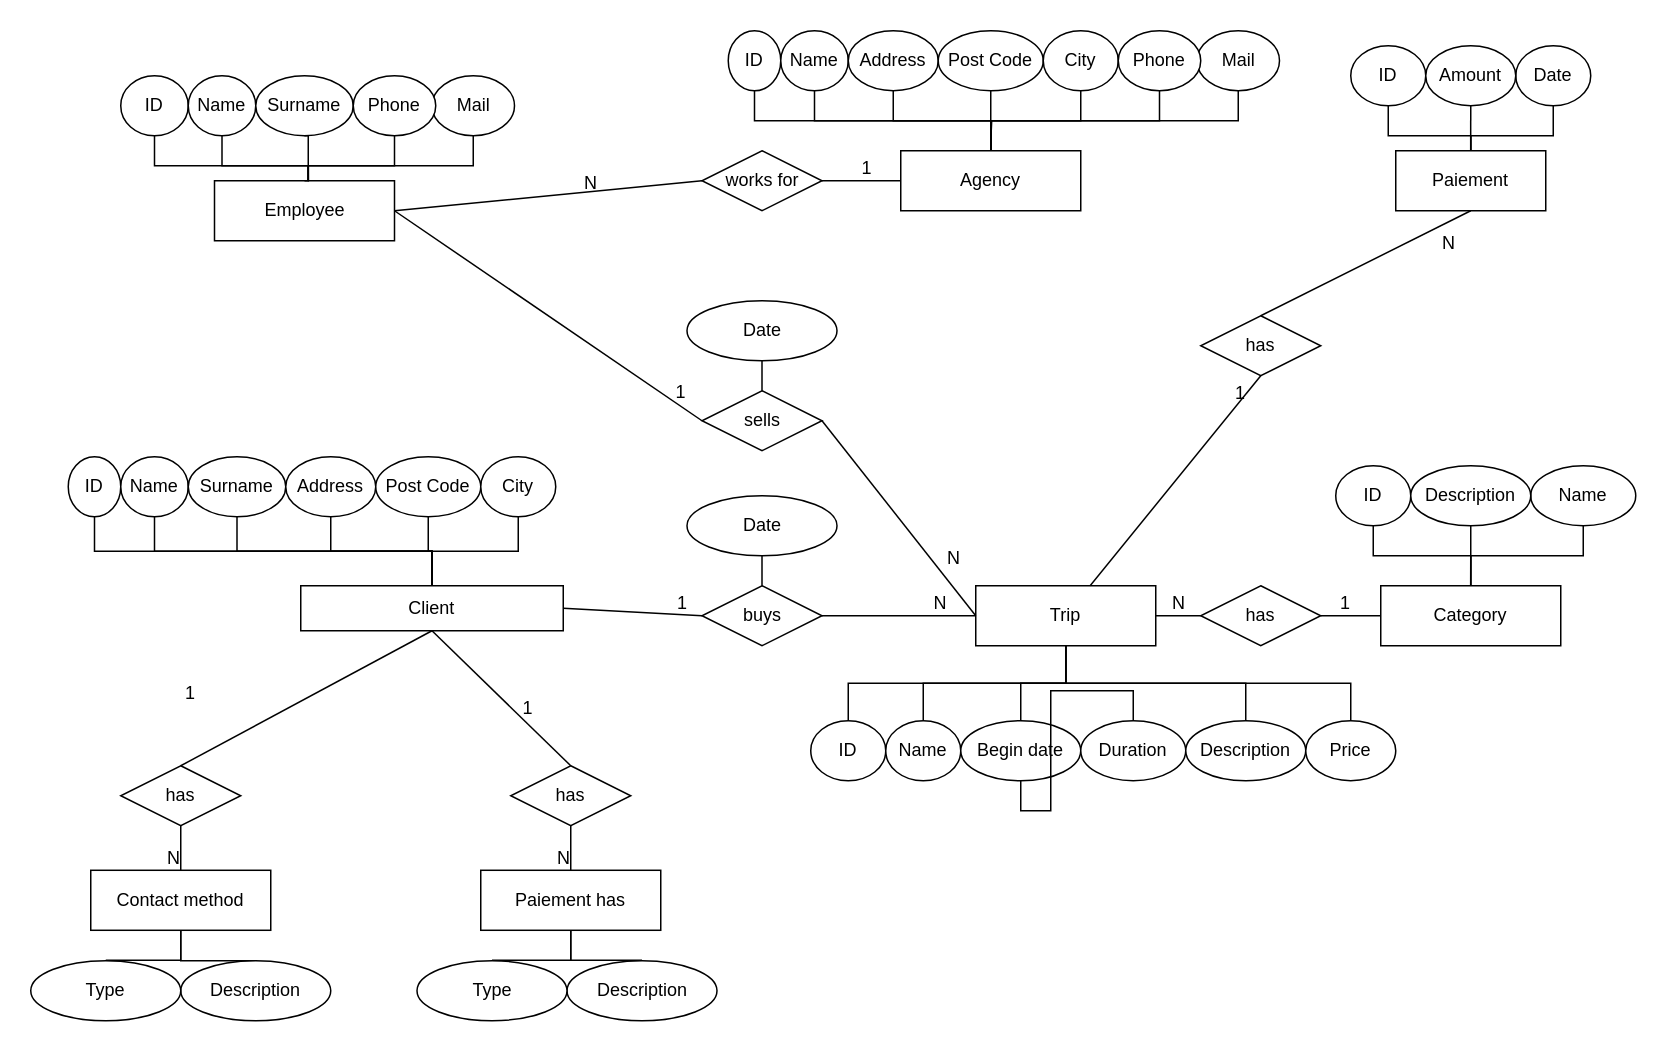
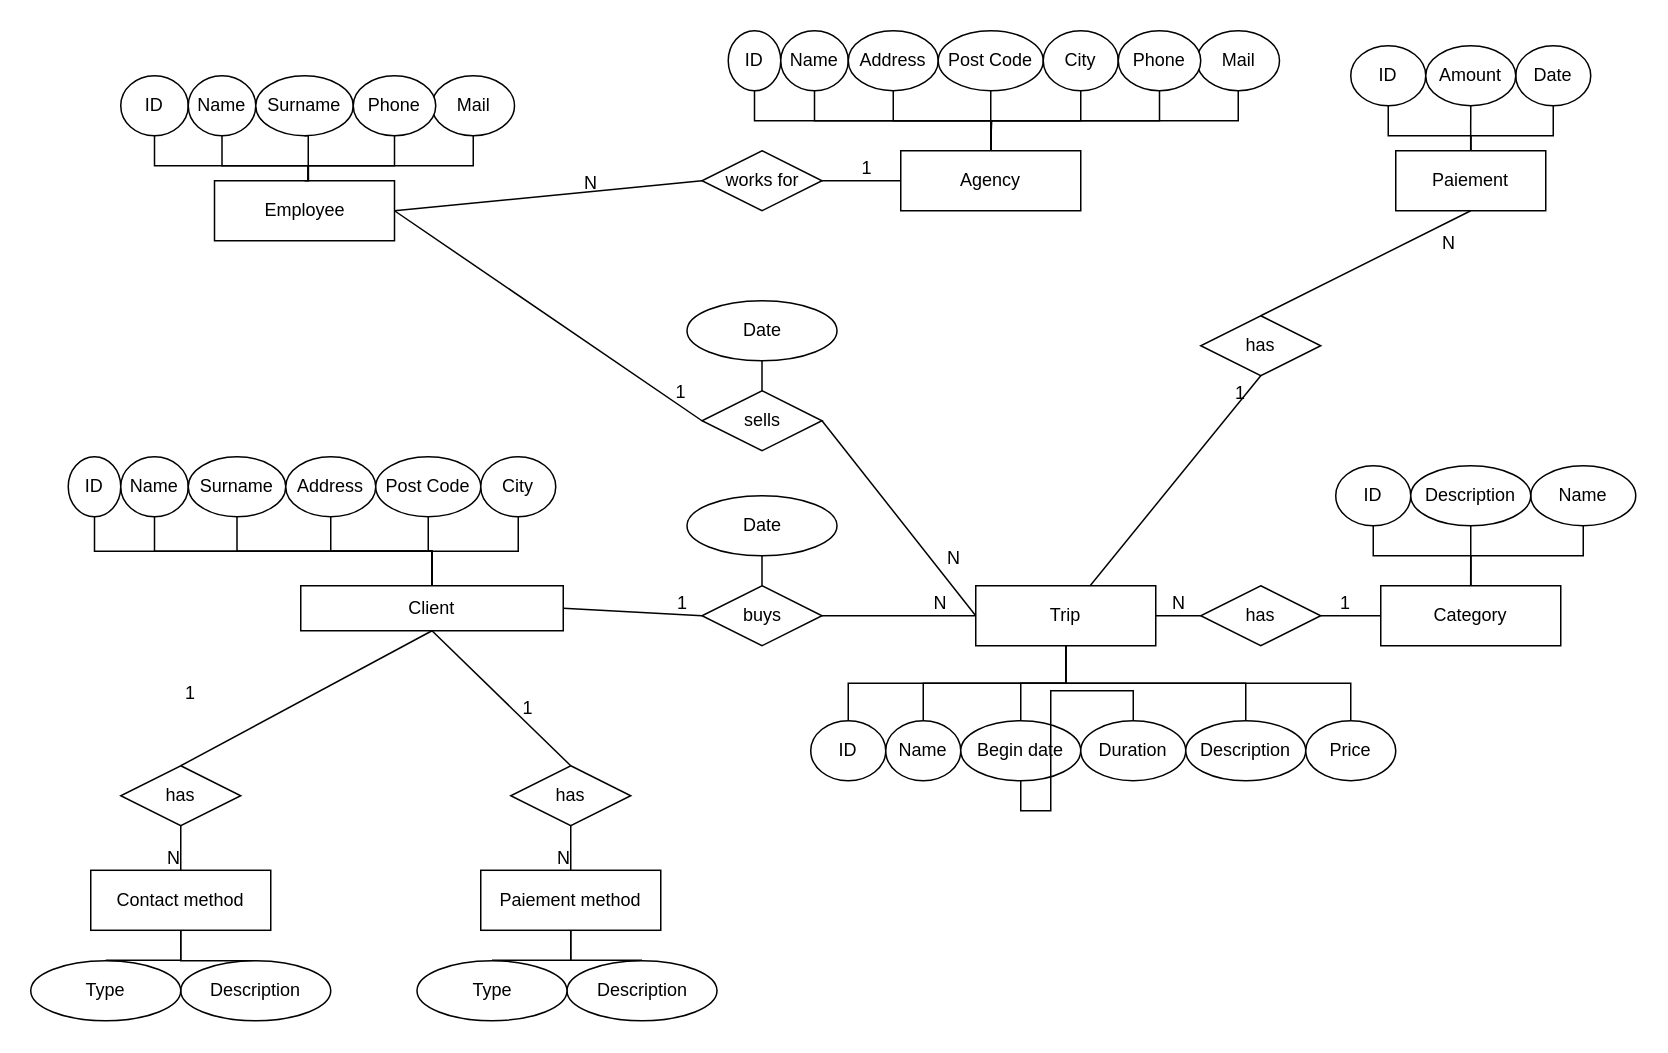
node "Paiement has": label "Paiement has" -> "Paiement method"
